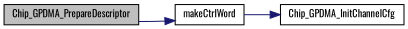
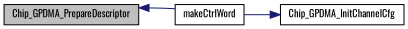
edge "Chip_GPDMA_PrepareDescriptor" -> "makeCtrlWord": reversed
